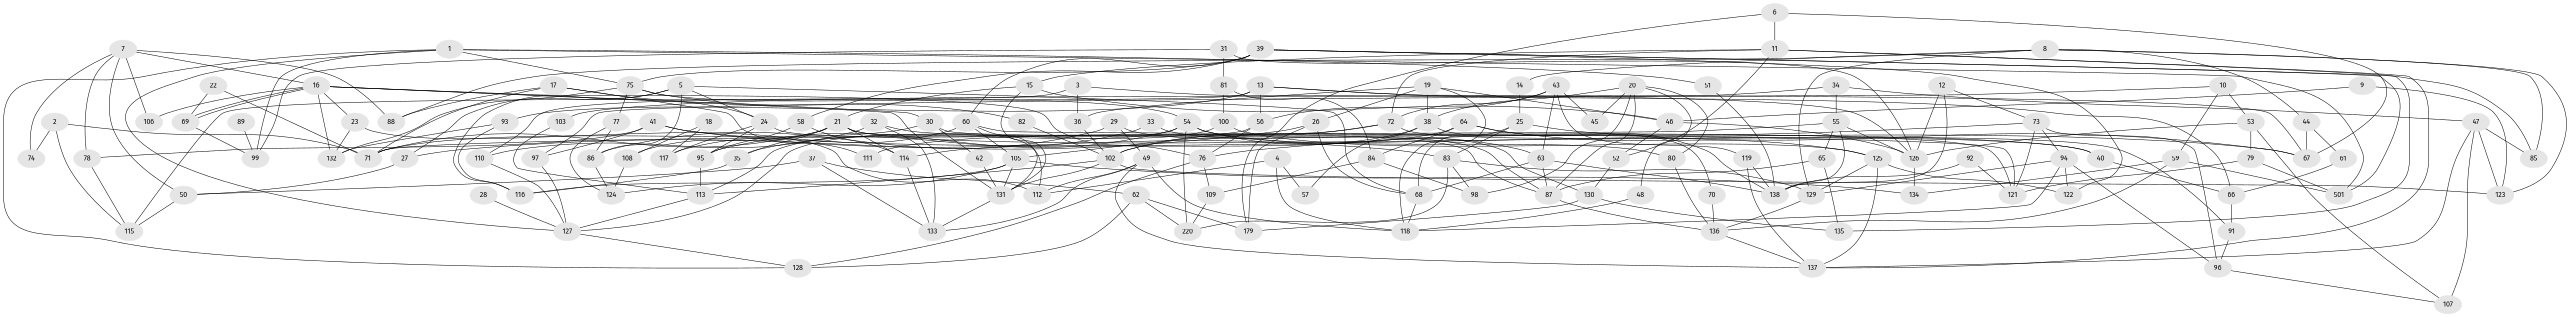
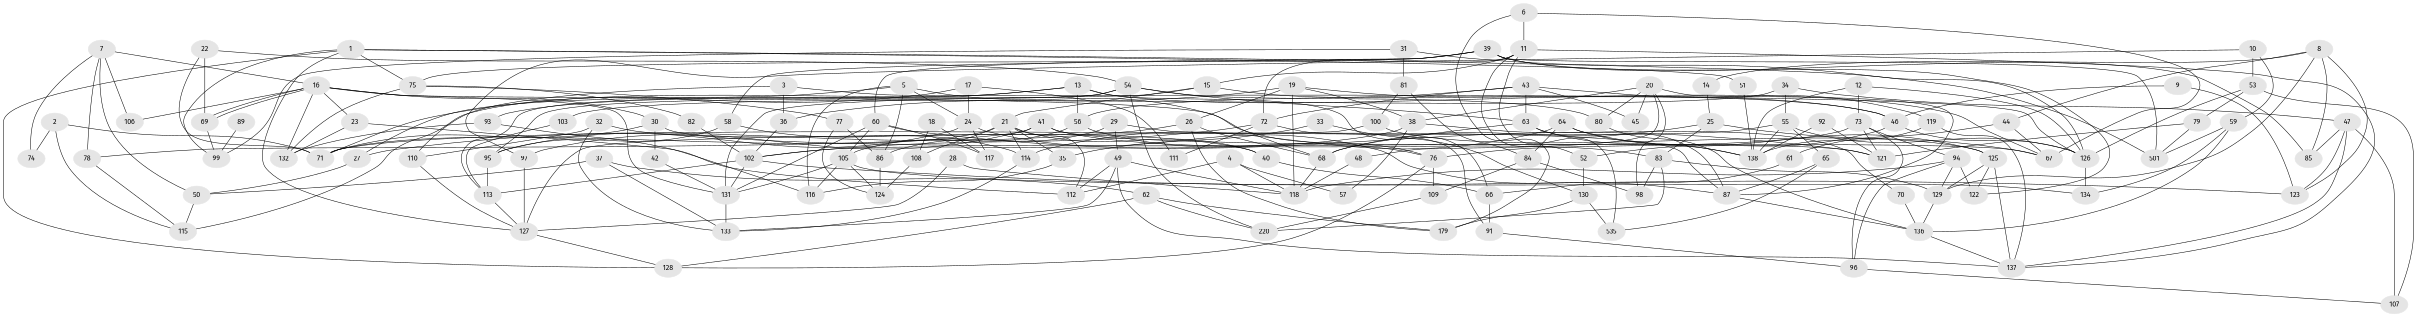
edge "75" -- "54": now "22" -- "54"
node "88": removed
edge "28" -- "118": added
node "135": label "135" -> "535"
